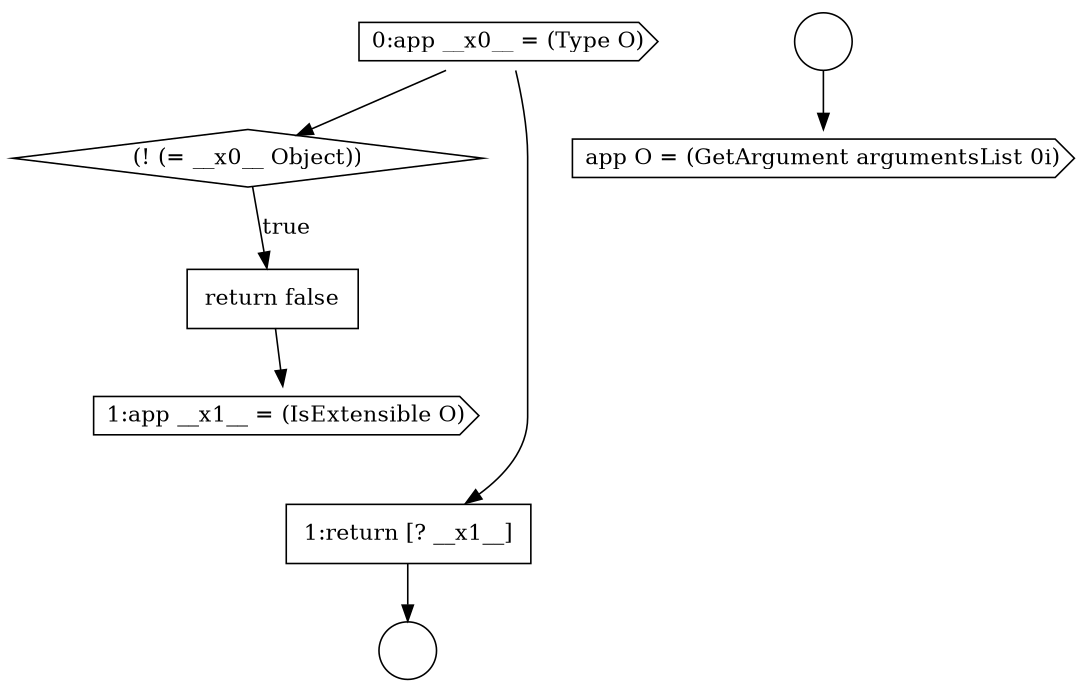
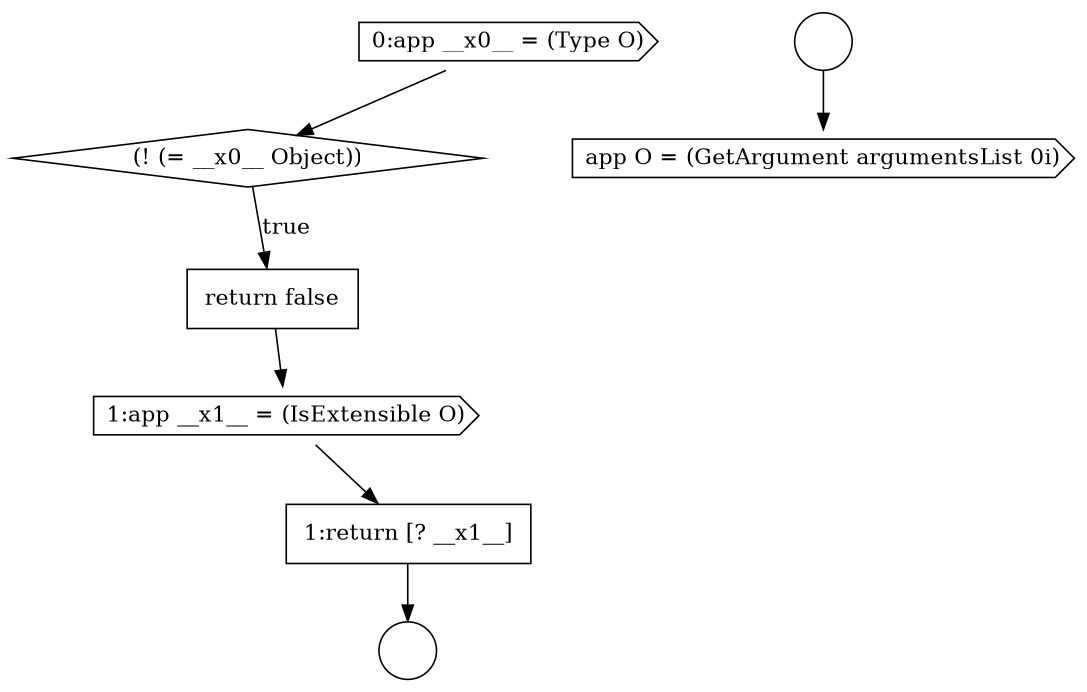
edge "0:app __x0__ = (Type O)" -> "1:return [? __x1__]": now "1:app __x1__ = (IsExtensible O)" -> "1:return [? __x1__]"
